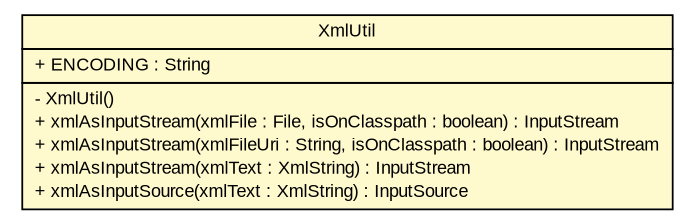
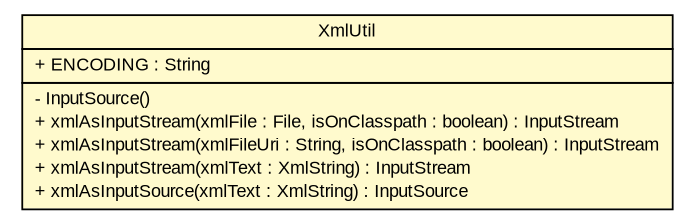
node "XmlUtil": text "- XmlUtil()" -> "- InputSource()"
